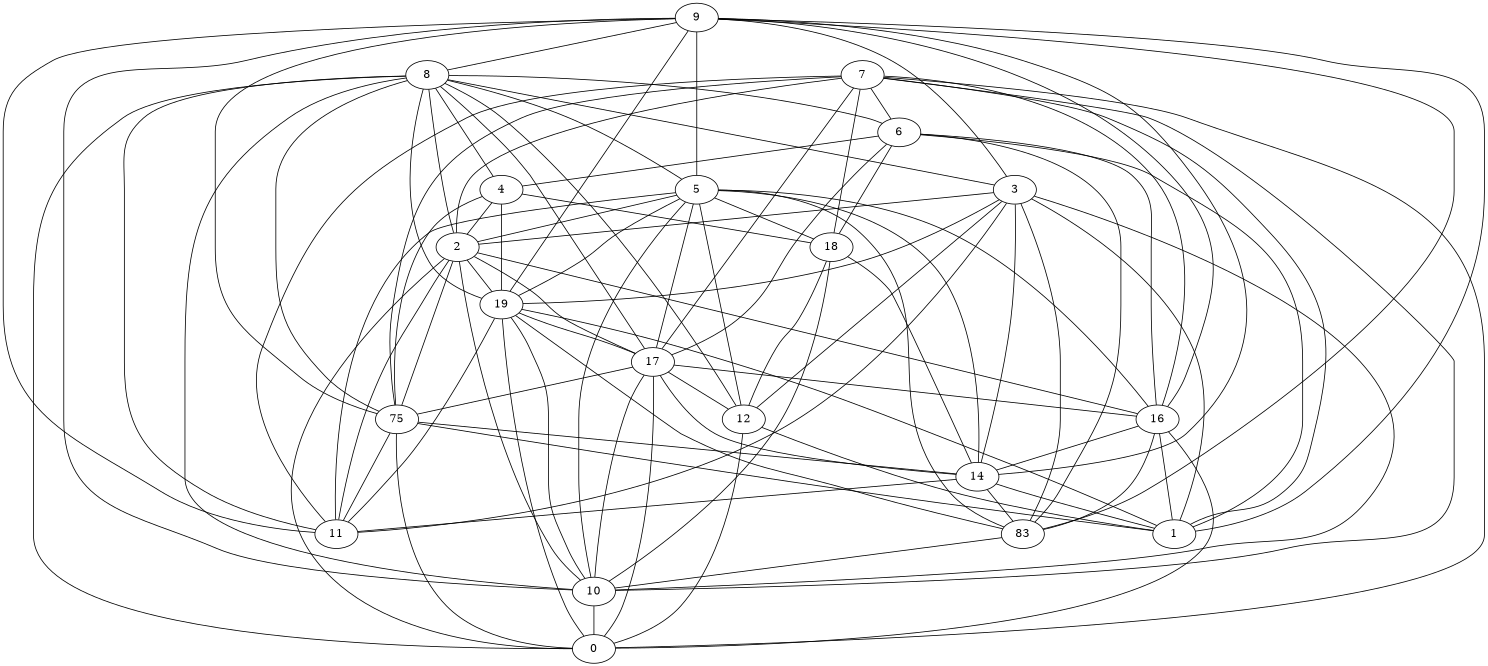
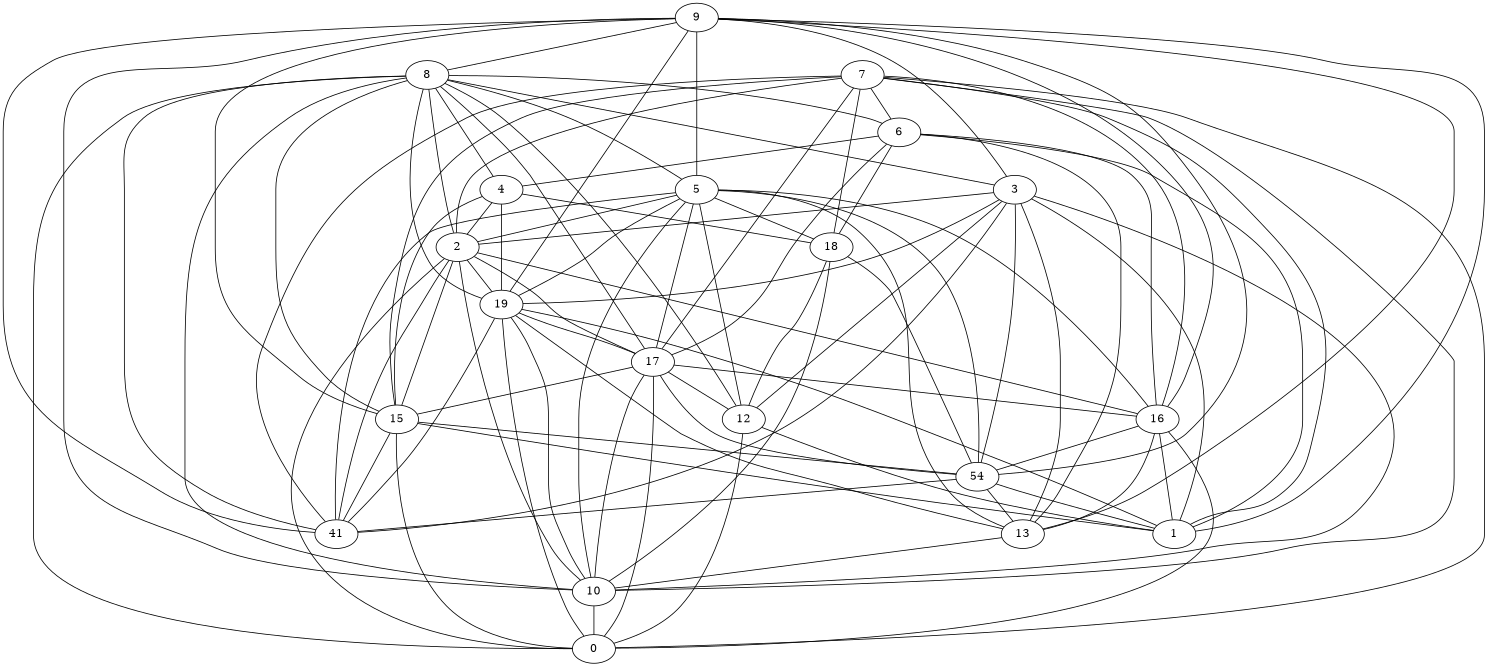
node "75": label "75" -> "15"
node "14": label "14" -> "54"
node "11": label "11" -> "41"
node "83": label "83" -> "13"
